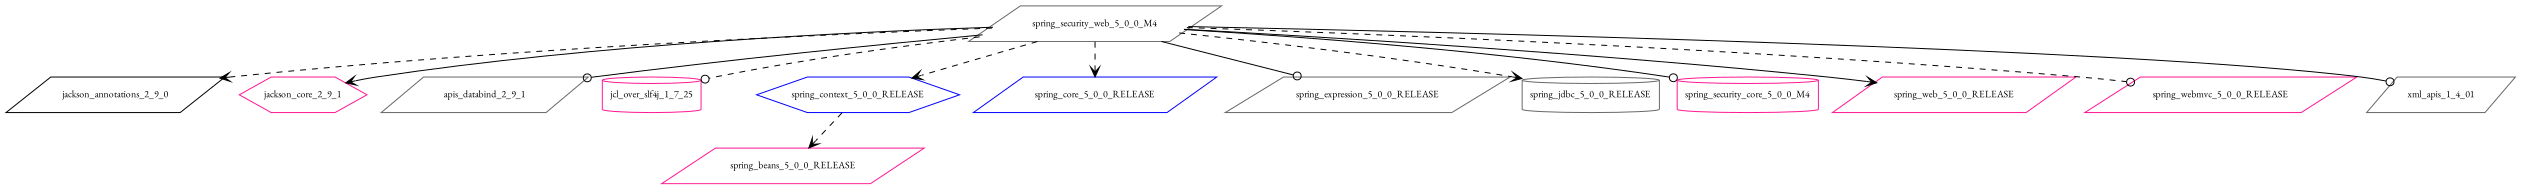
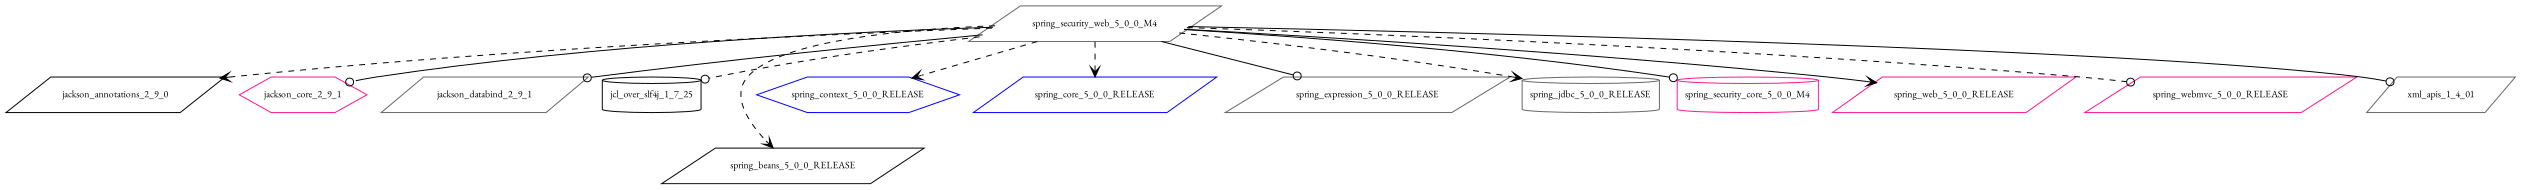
edge "spring_security_web_5_0_0_M4" -> "jackson_core_2_9_1": arrowhead vee -> odot
node "apis_databind_2_9_1": label "apis_databind_2_9_1" -> "jackson_databind_2_9_1"
node "jcl_over_slf4j_1_7_25": color deeppink -> black
edge "spring_context_5_0_0_RELEASE" -> "spring_beans_5_0_0_RELEASE": now "spring_security_web_5_0_0_M4" -> "spring_beans_5_0_0_RELEASE"
node "spring_beans_5_0_0_RELEASE": color deeppink -> black
